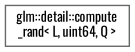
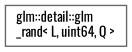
node "glm::detail::compute _rand< L, uint64, Q >": label "glm::detail::compute _rand< L, uint64, Q >" -> "glm::detail::glm _rand< L, uint64, Q >"
